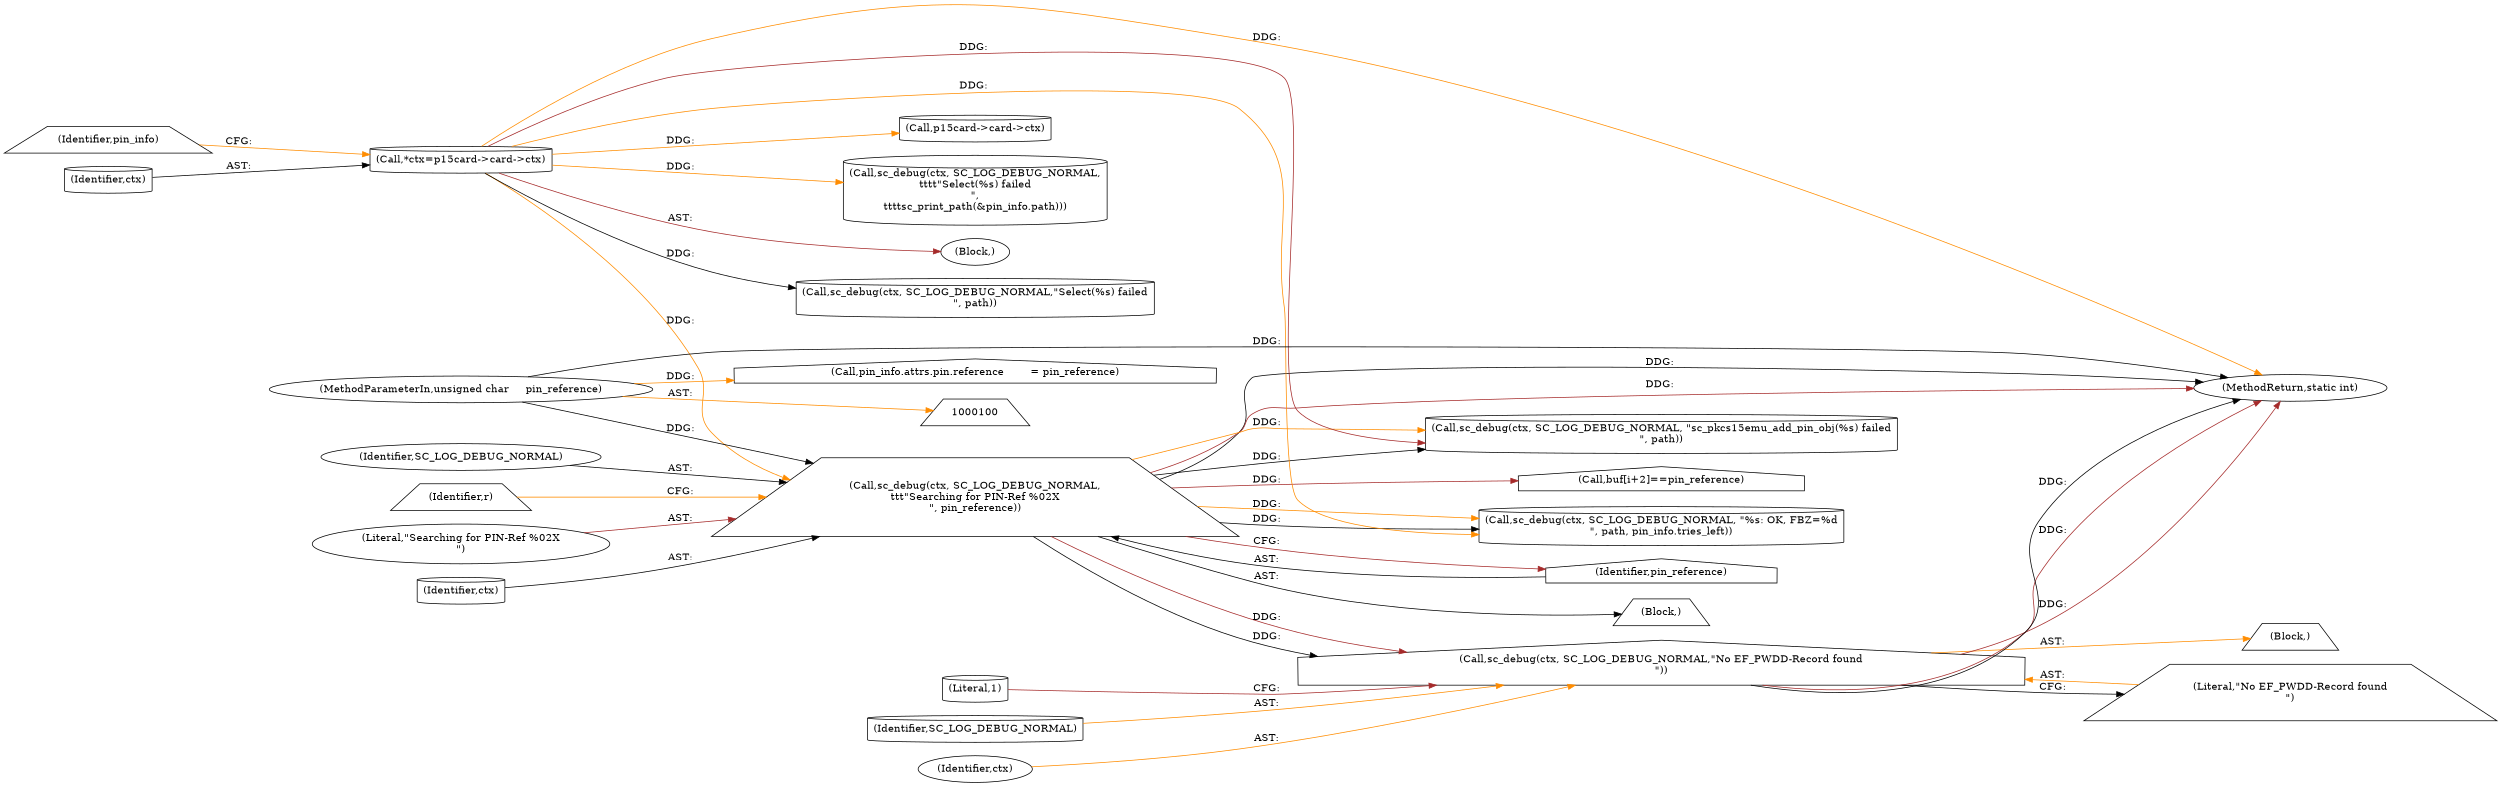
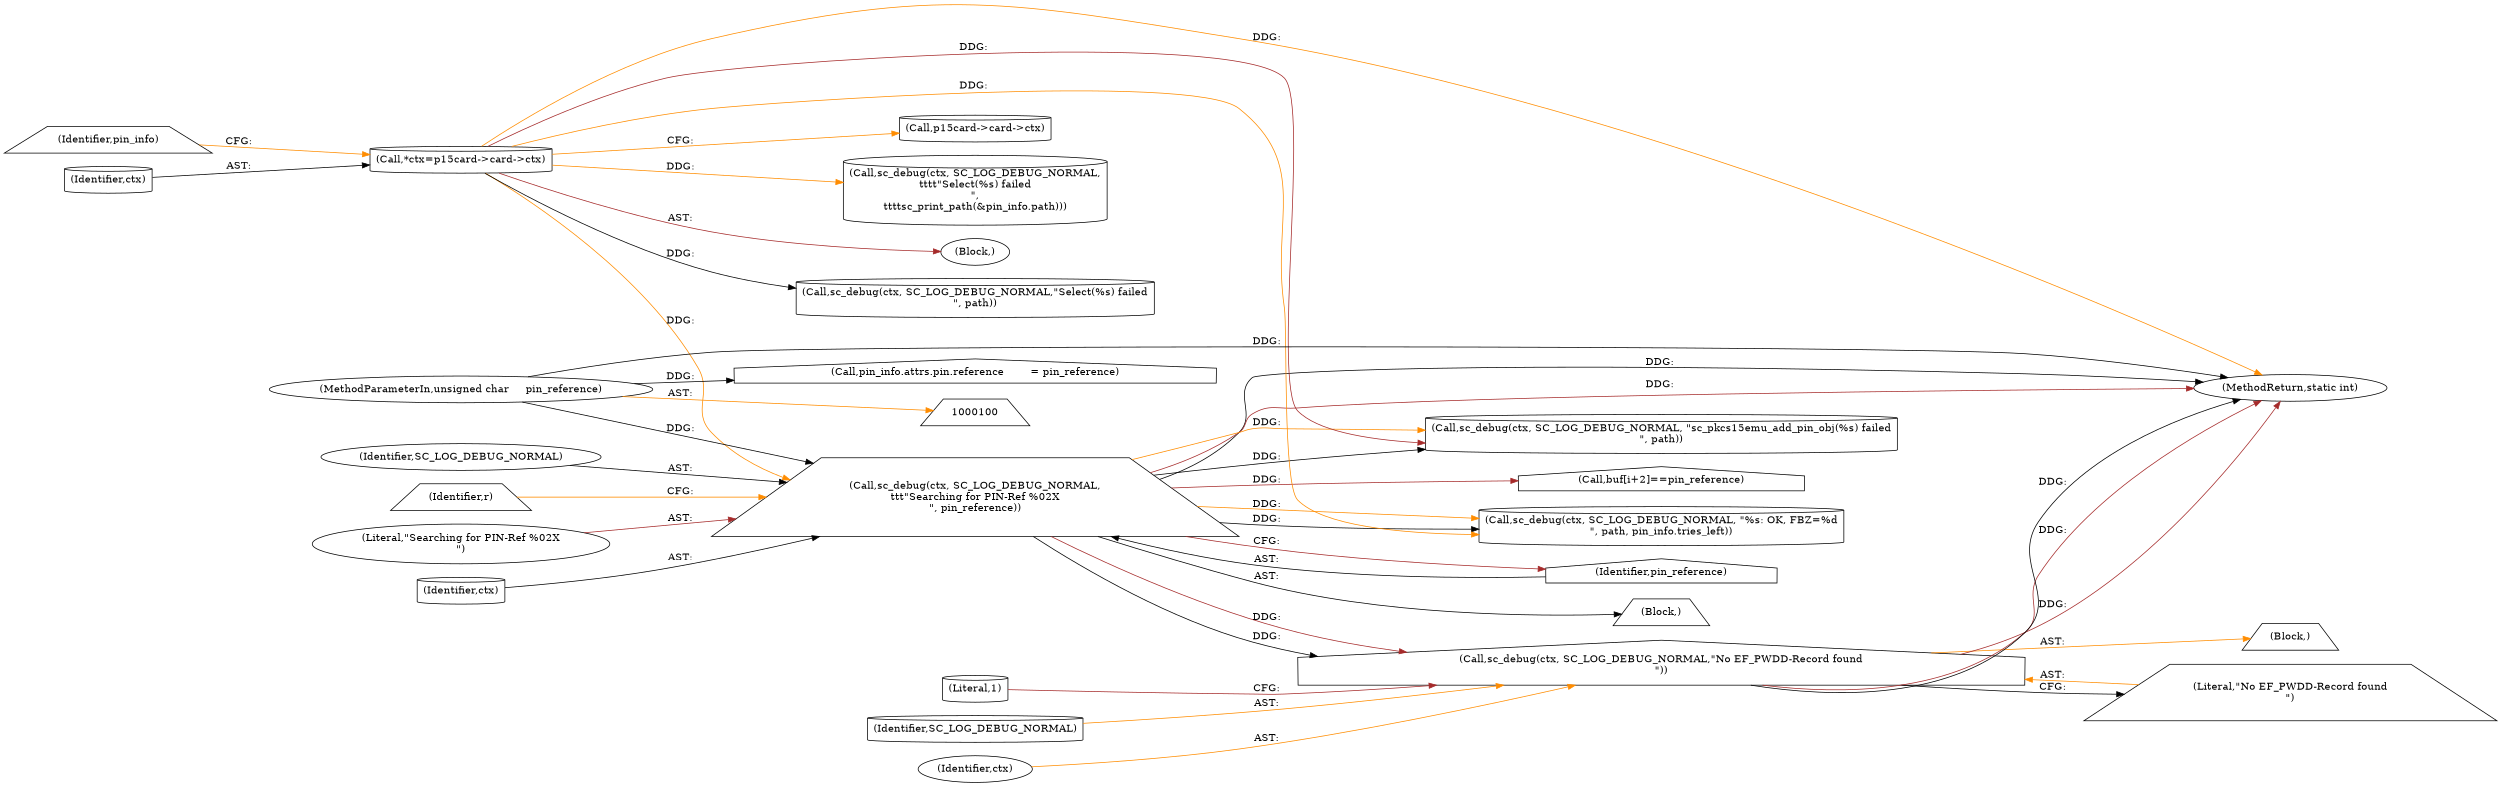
edge "(Call,*ctx=p15card->card->ctx)" -> "(Call,p15card->card->ctx)": label "DDG: " -> "CFG: "
edge "(MethodParameterIn,unsigned char     pin_reference)" -> "(Call,pin_info.attrs.pin.reference        = pin_reference)": color darkorange -> black
